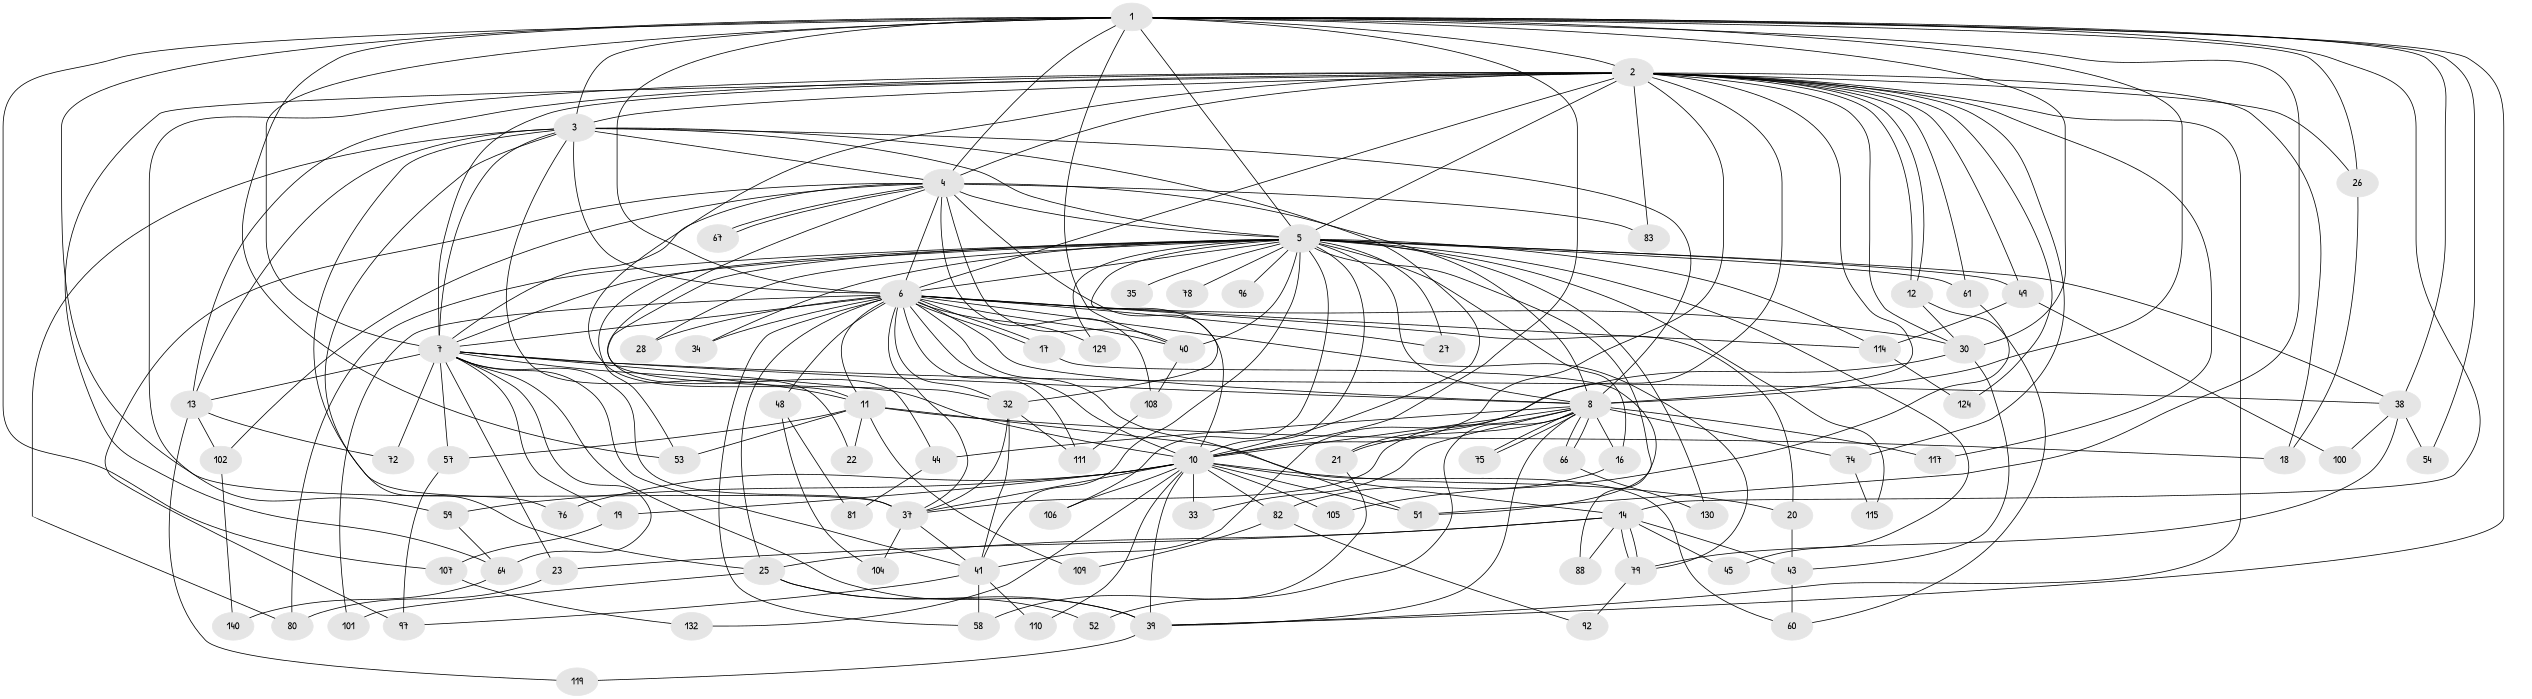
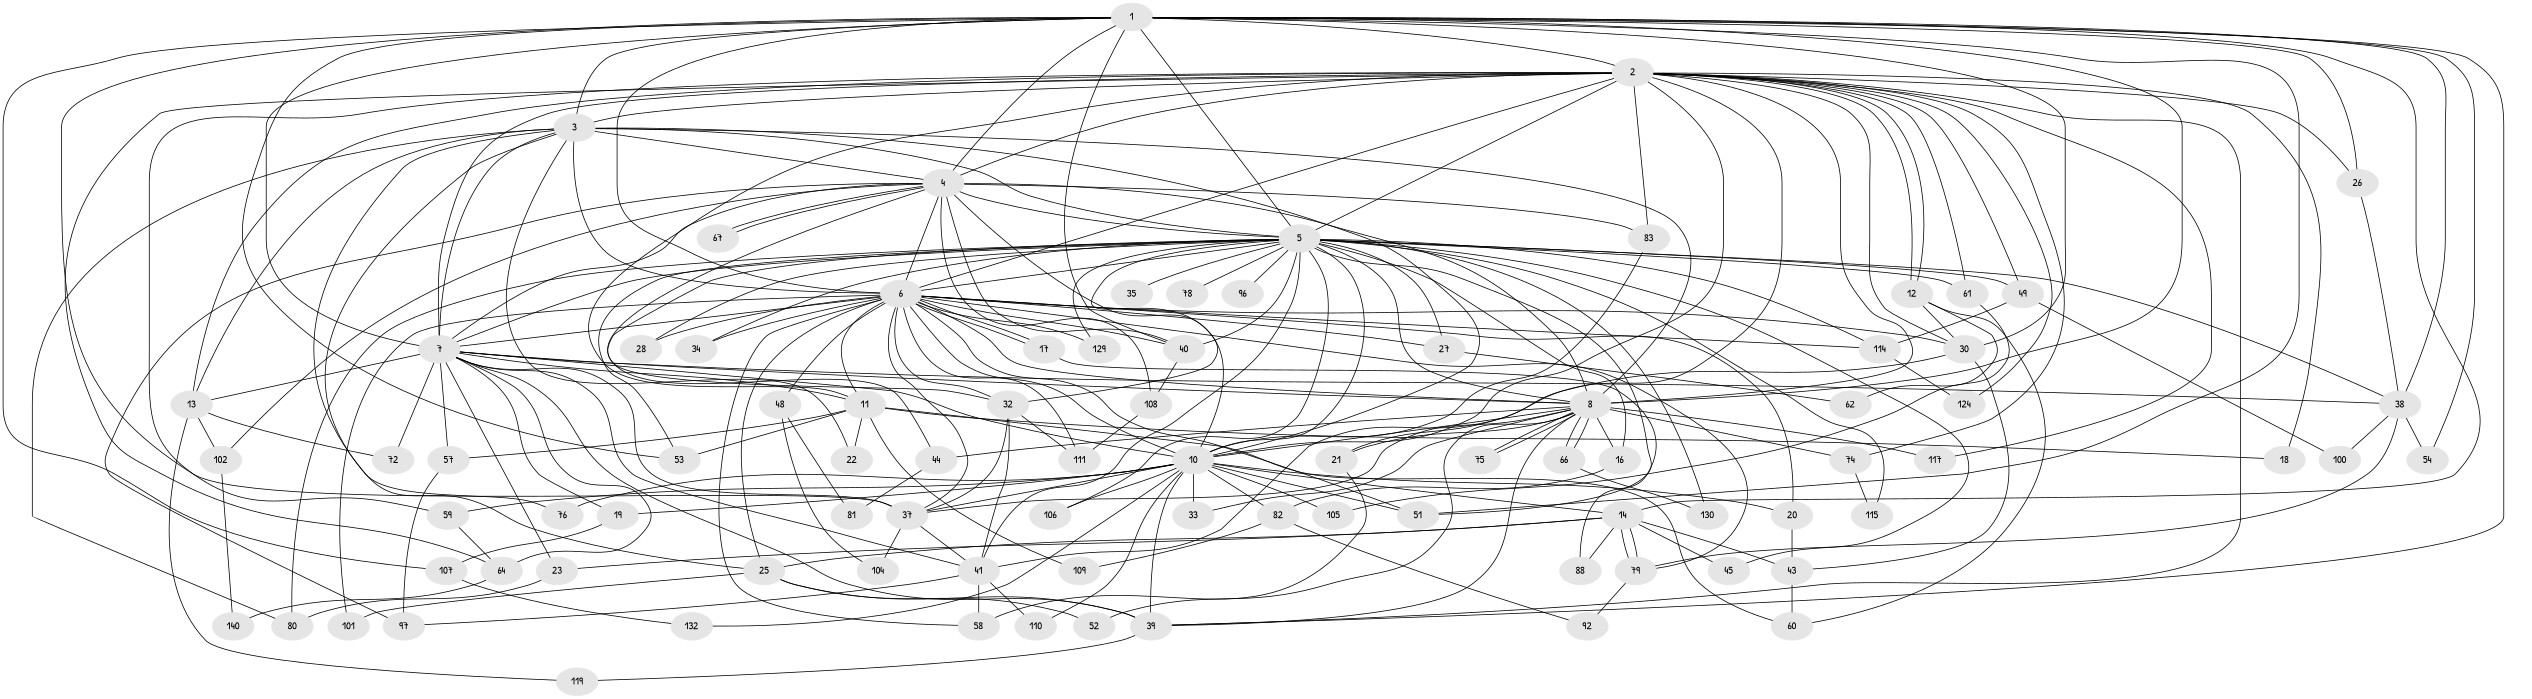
edge "1" -- "10": now "83" -- "10"
edge "26" -- "18": now "26" -- "38"
node "62": added
